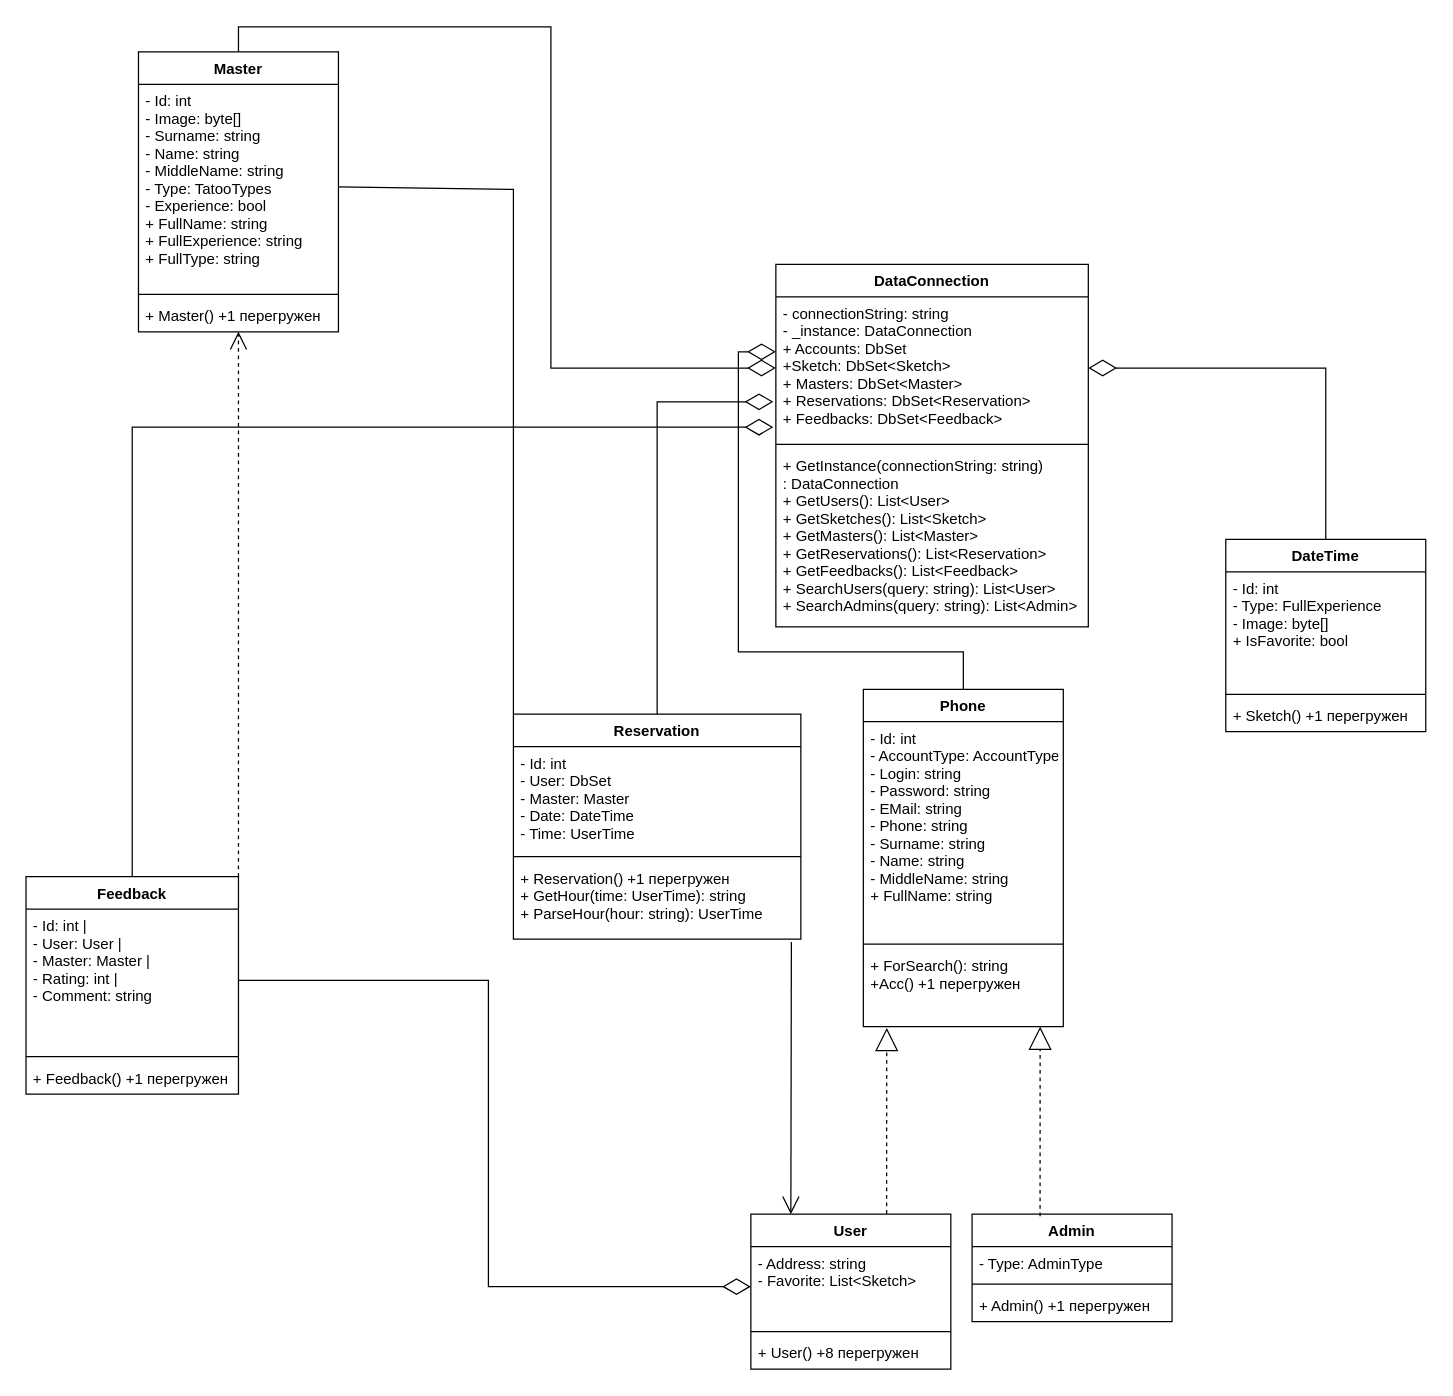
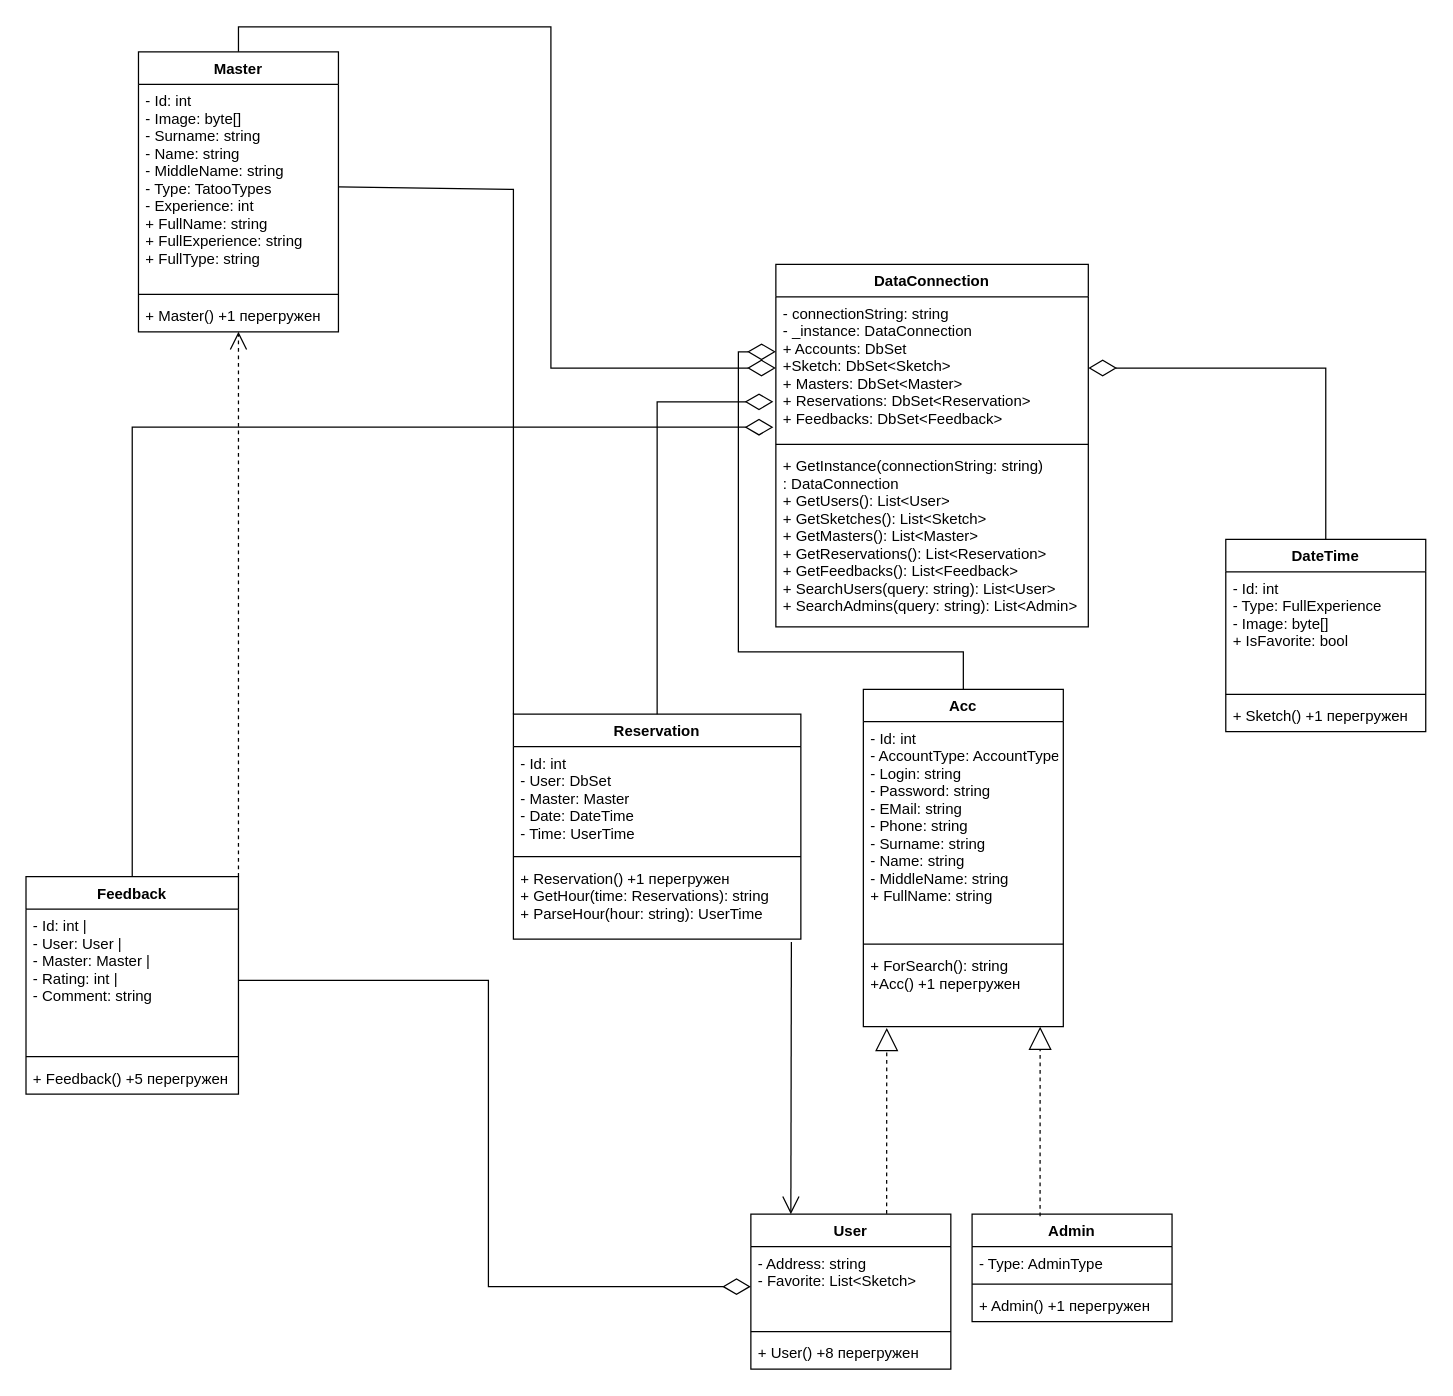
node "- Id: int - Image: byte[] - Surname: string - Name: string - MiddleName: string - Type: TatooTypes - Experience: bool + FullName: string + FullExperience: string + FullType: string": label "- Id: int - Image: byte[] - Surname: string - Name: string - MiddleName: string - Type: TatooTypes - Experience: bool + FullName: string + FullExperience: string + FullType: string" -> "- Id: int - Image: byte[] - Surname: string - Name: string - MiddleName: string - Type: TatooTypes - Experience: int + FullName: string + FullExperience: string + FullType: string"
node "Phone": label "Phone" -> "Acc"
node "+ Reservation() +1 перегружен + GetHour(time: UserTime): string + ParseHour(hour: string): UserTime": label "+ Reservation() +1 перегружен + GetHour(time: UserTime): string + ParseHour(hour: string): UserTime" -> "+ Reservation() +1 перегружен + GetHour(time: Reservations): string + ParseHour(hour: string): UserTime"
node "+ Feedback() +1 перегружен": label "+ Feedback() +1 перегружен" -> "+ Feedback() +5 перегружен"
